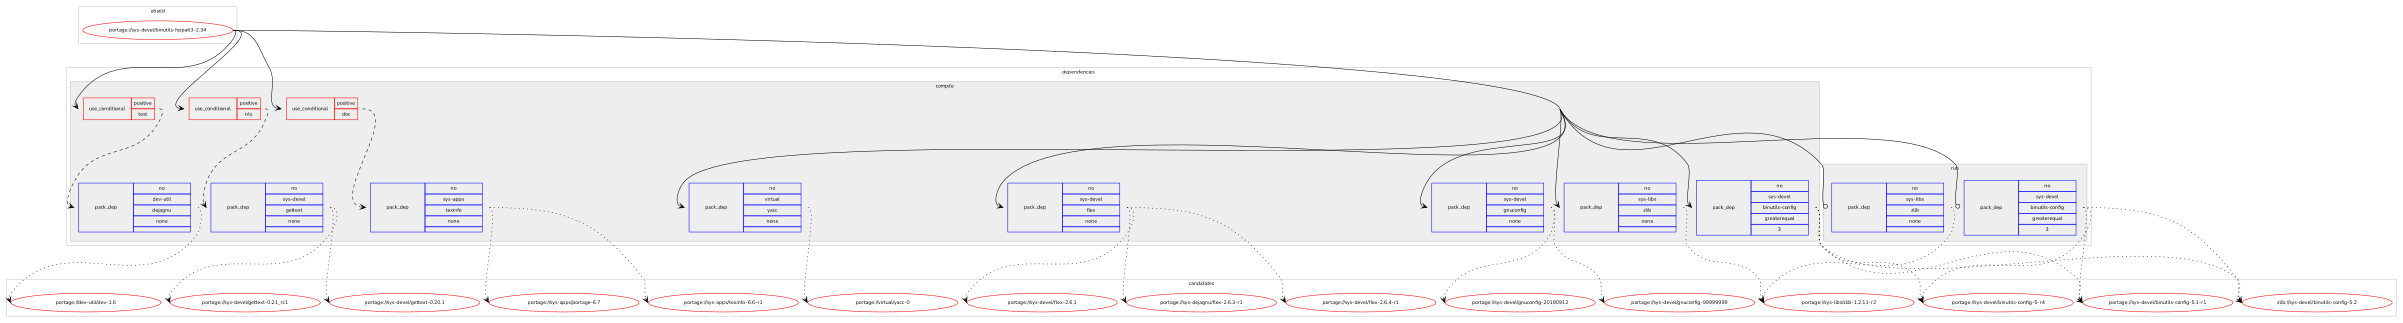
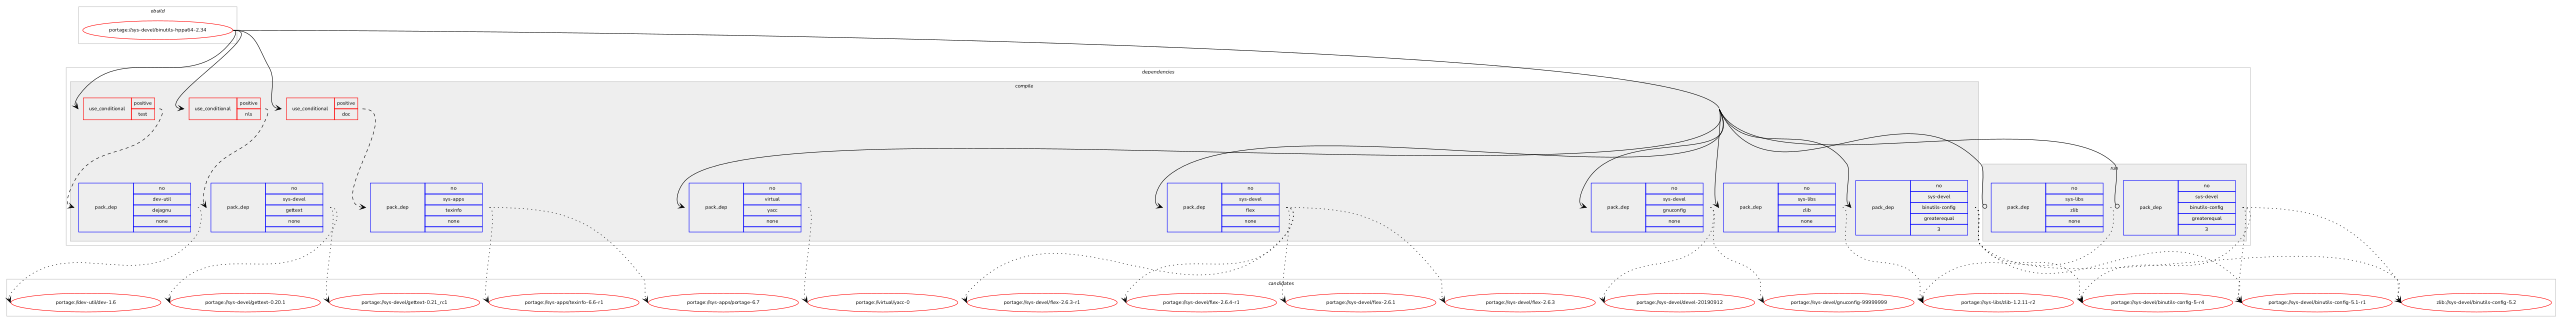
node "portage://sys-devel/binutils-hppa63-2.34": label "portage://sys-devel/binutils-hppa63-2.34" -> "portage://sys-devel/binutils-hppa64-2.34"
node "portage://sys-dejagnu/flex-2.6.3-r1": label "portage://sys-dejagnu/flex-2.6.3-r1" -> "portage://sys-devel/flex-2.6.3-r1"
node "portage://sys-devel/gnuconfig-20190912": label "portage://sys-devel/gnuconfig-20190912" -> "portage://sys-devel/devel-20190912"
node "portage://sys-devel/flex-2.6.3": added
